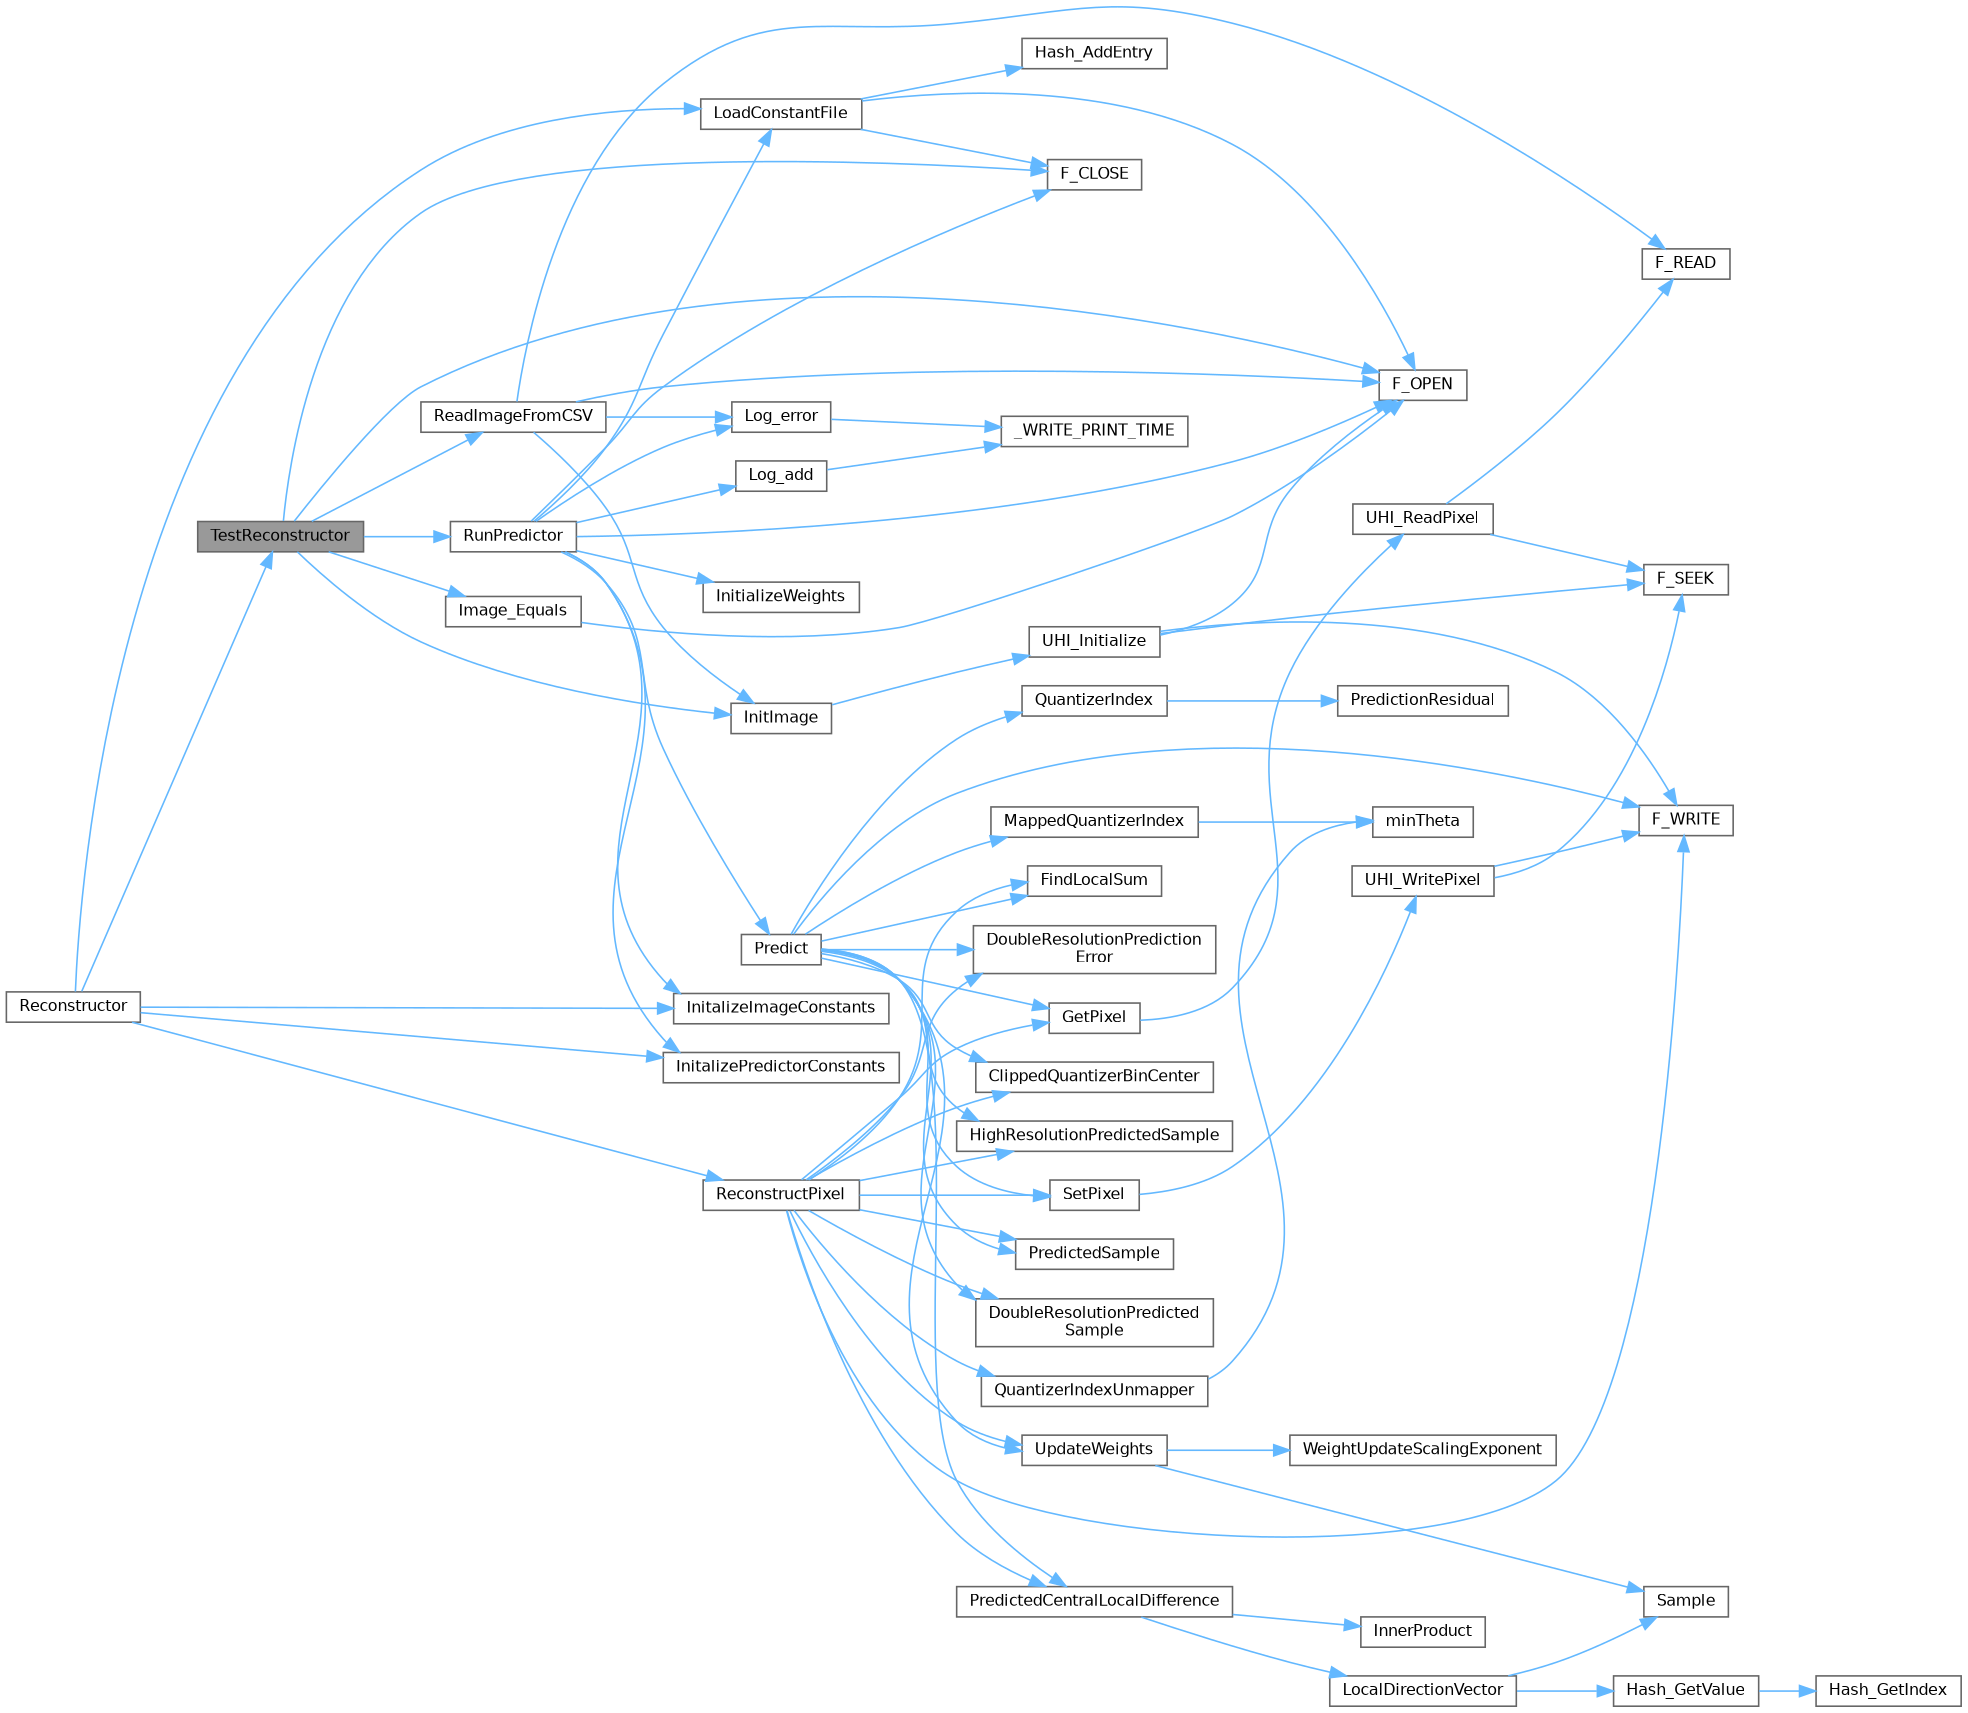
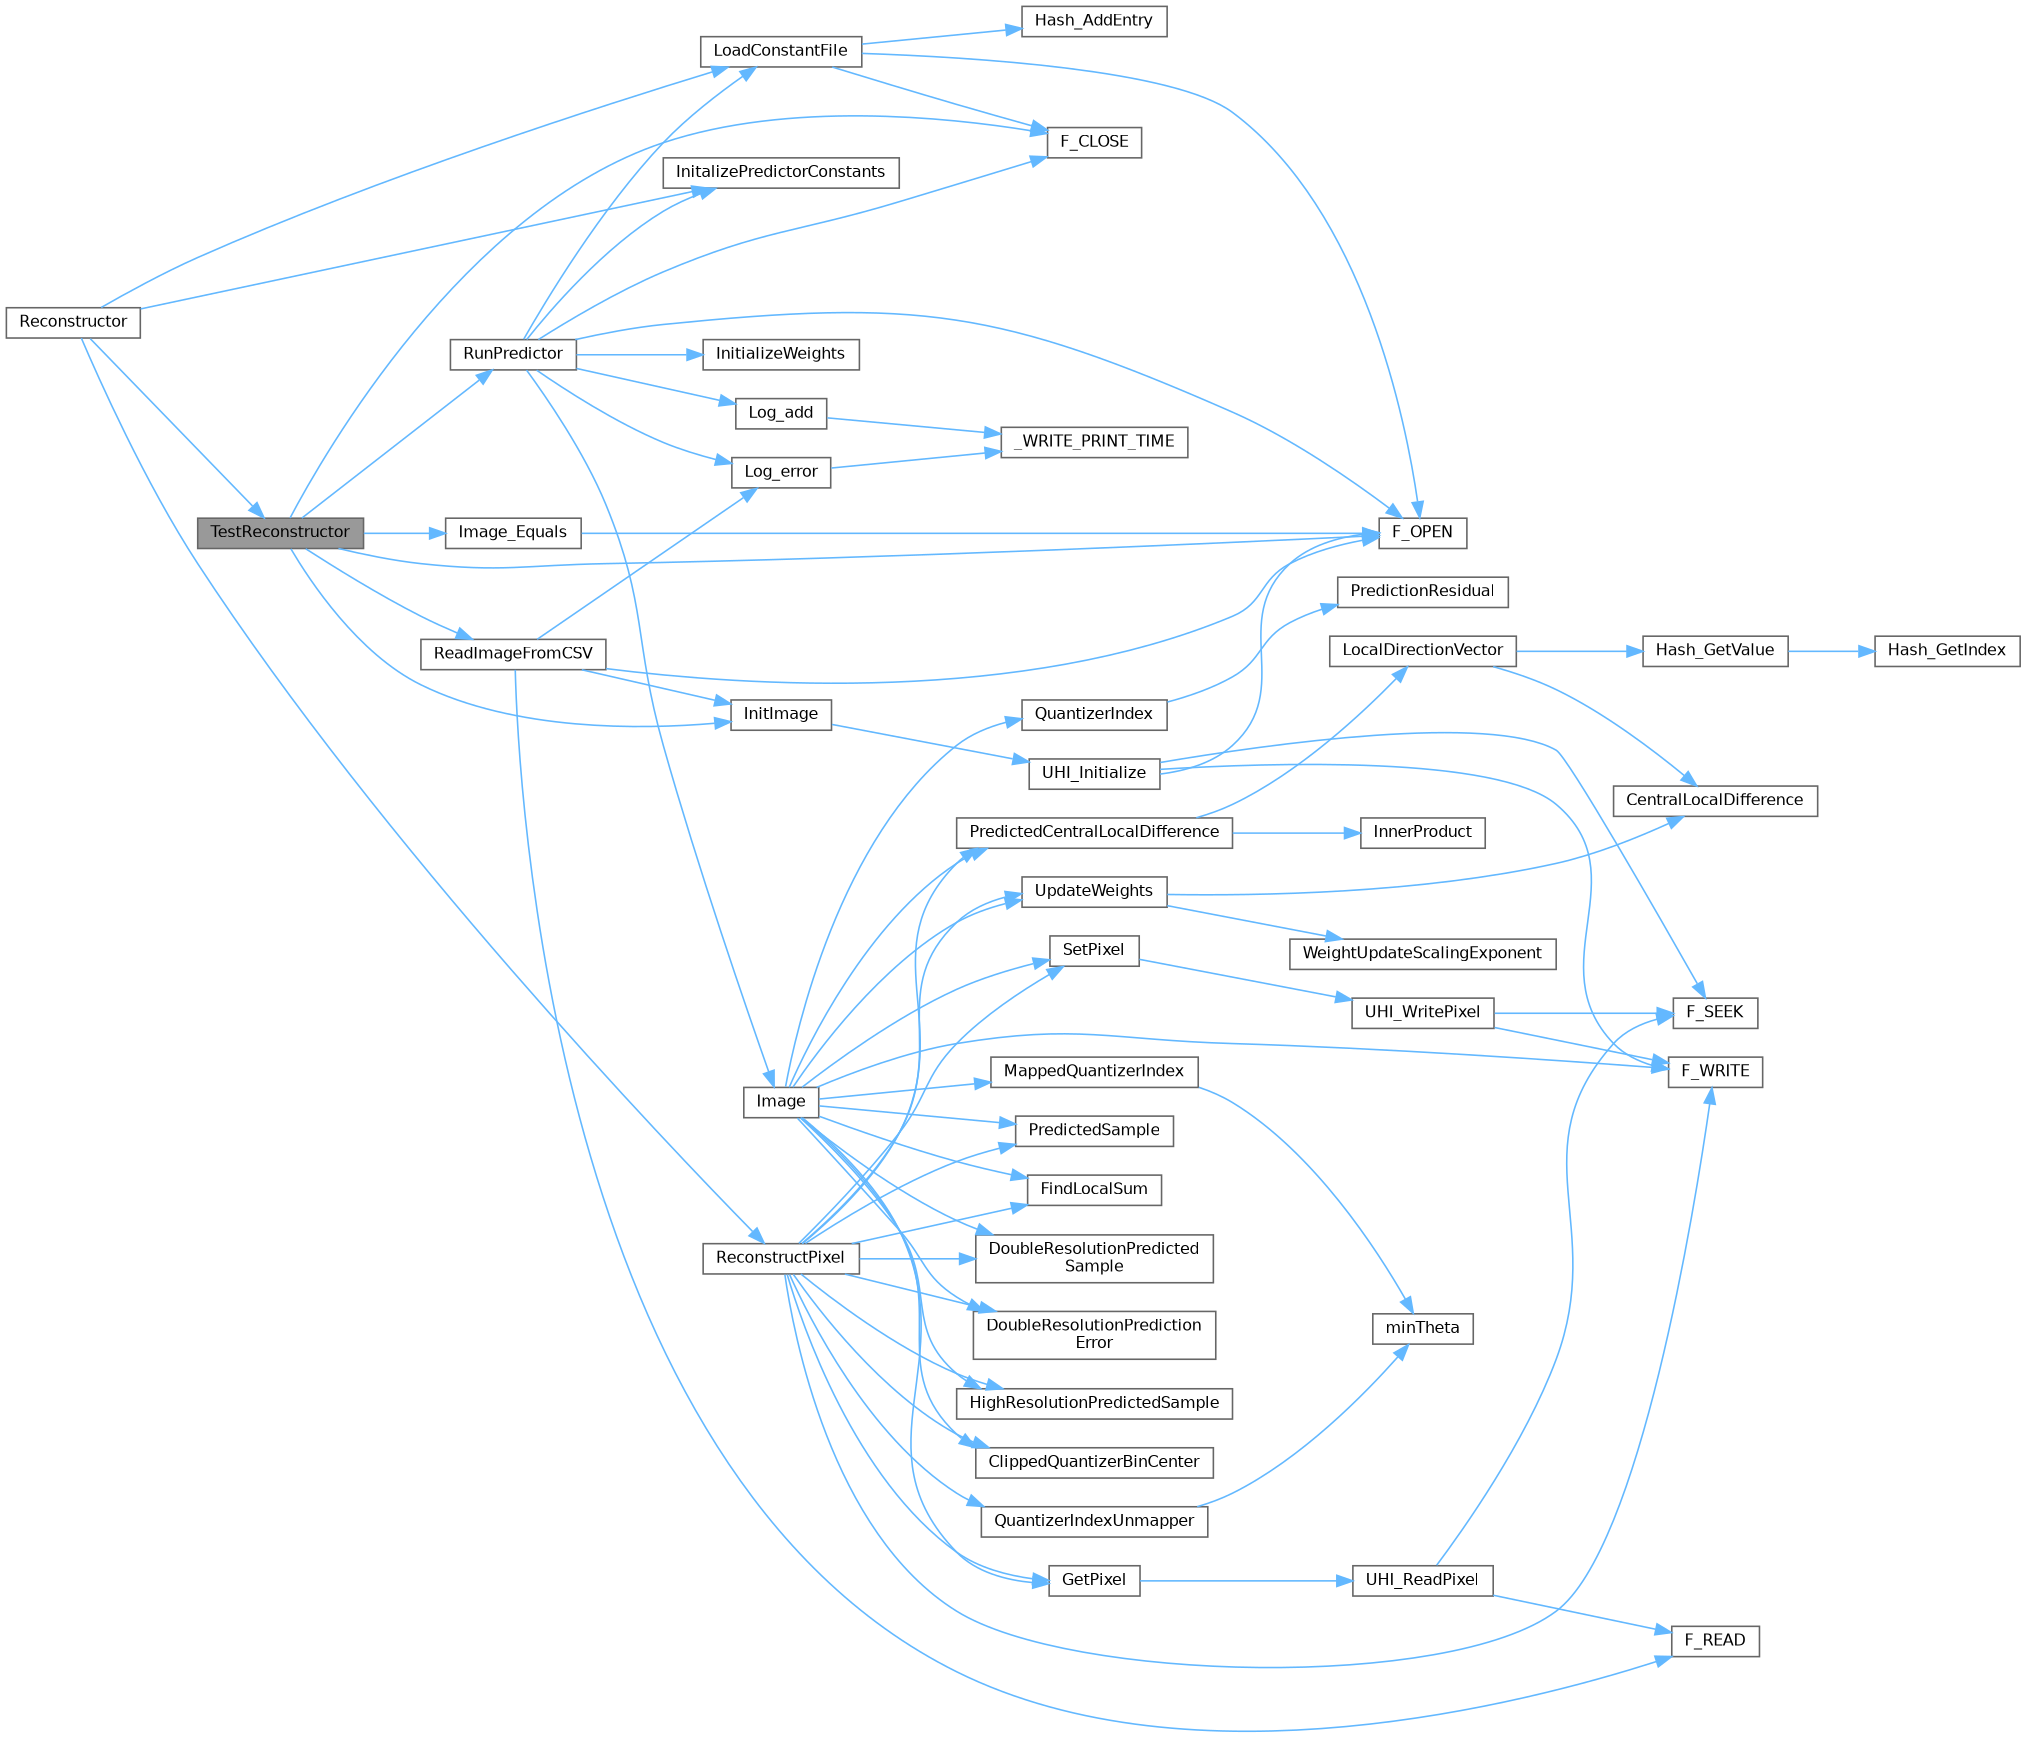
node "Predict": label "Predict" -> "Image"
node "InitalizeImageConstants": removed
node "Sample": label "Sample" -> "CentralLocalDifference"
